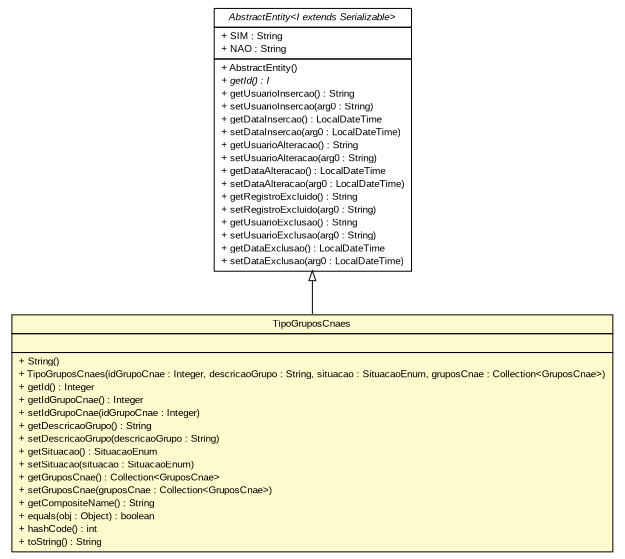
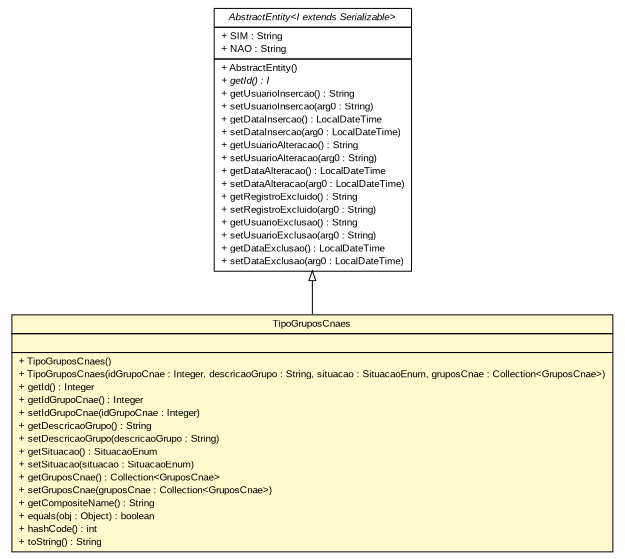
node "TipoGruposCnaes": text "+ String()" -> "+ TipoGruposCnaes()"
